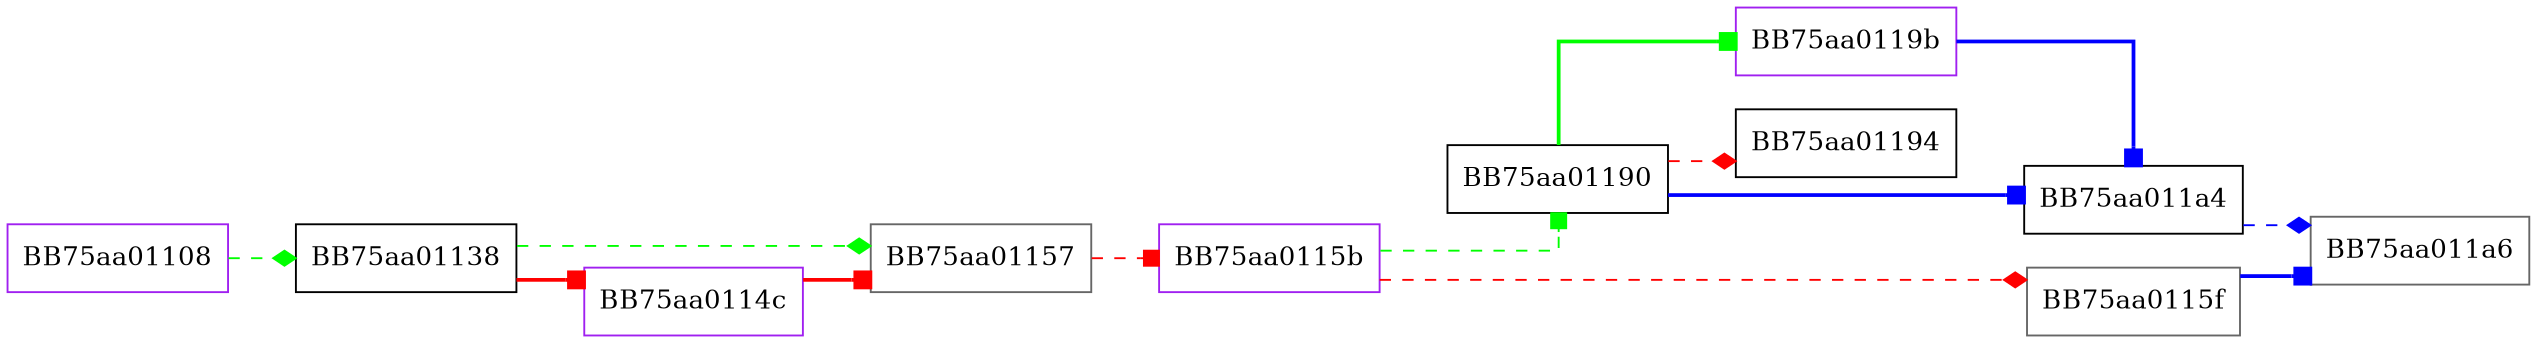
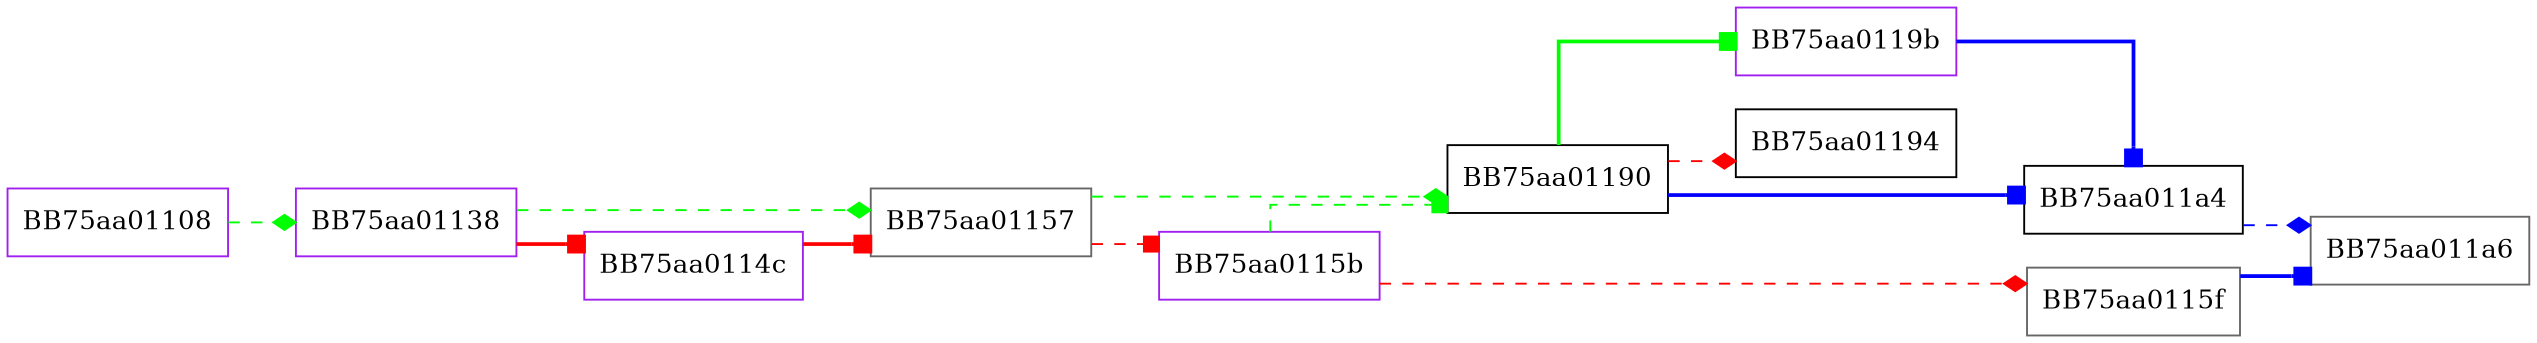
edge "BB75aa01157" -> "BB75aa01190": added
node "BB75aa01138": color black -> purple
